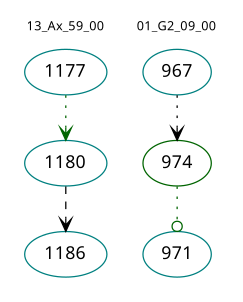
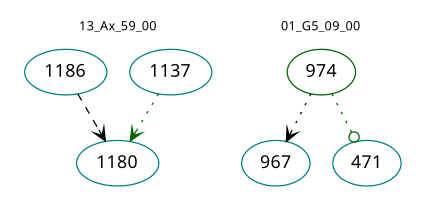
cluster "01_G2_09_00": label "01_G2_09_00" -> "01_G5_09_00"
node "1177": label "1177" -> "1137"
edge "967" -> "974": reversed
edge "1180" -> "1186": reversed
node "971": label "971" -> "471"
